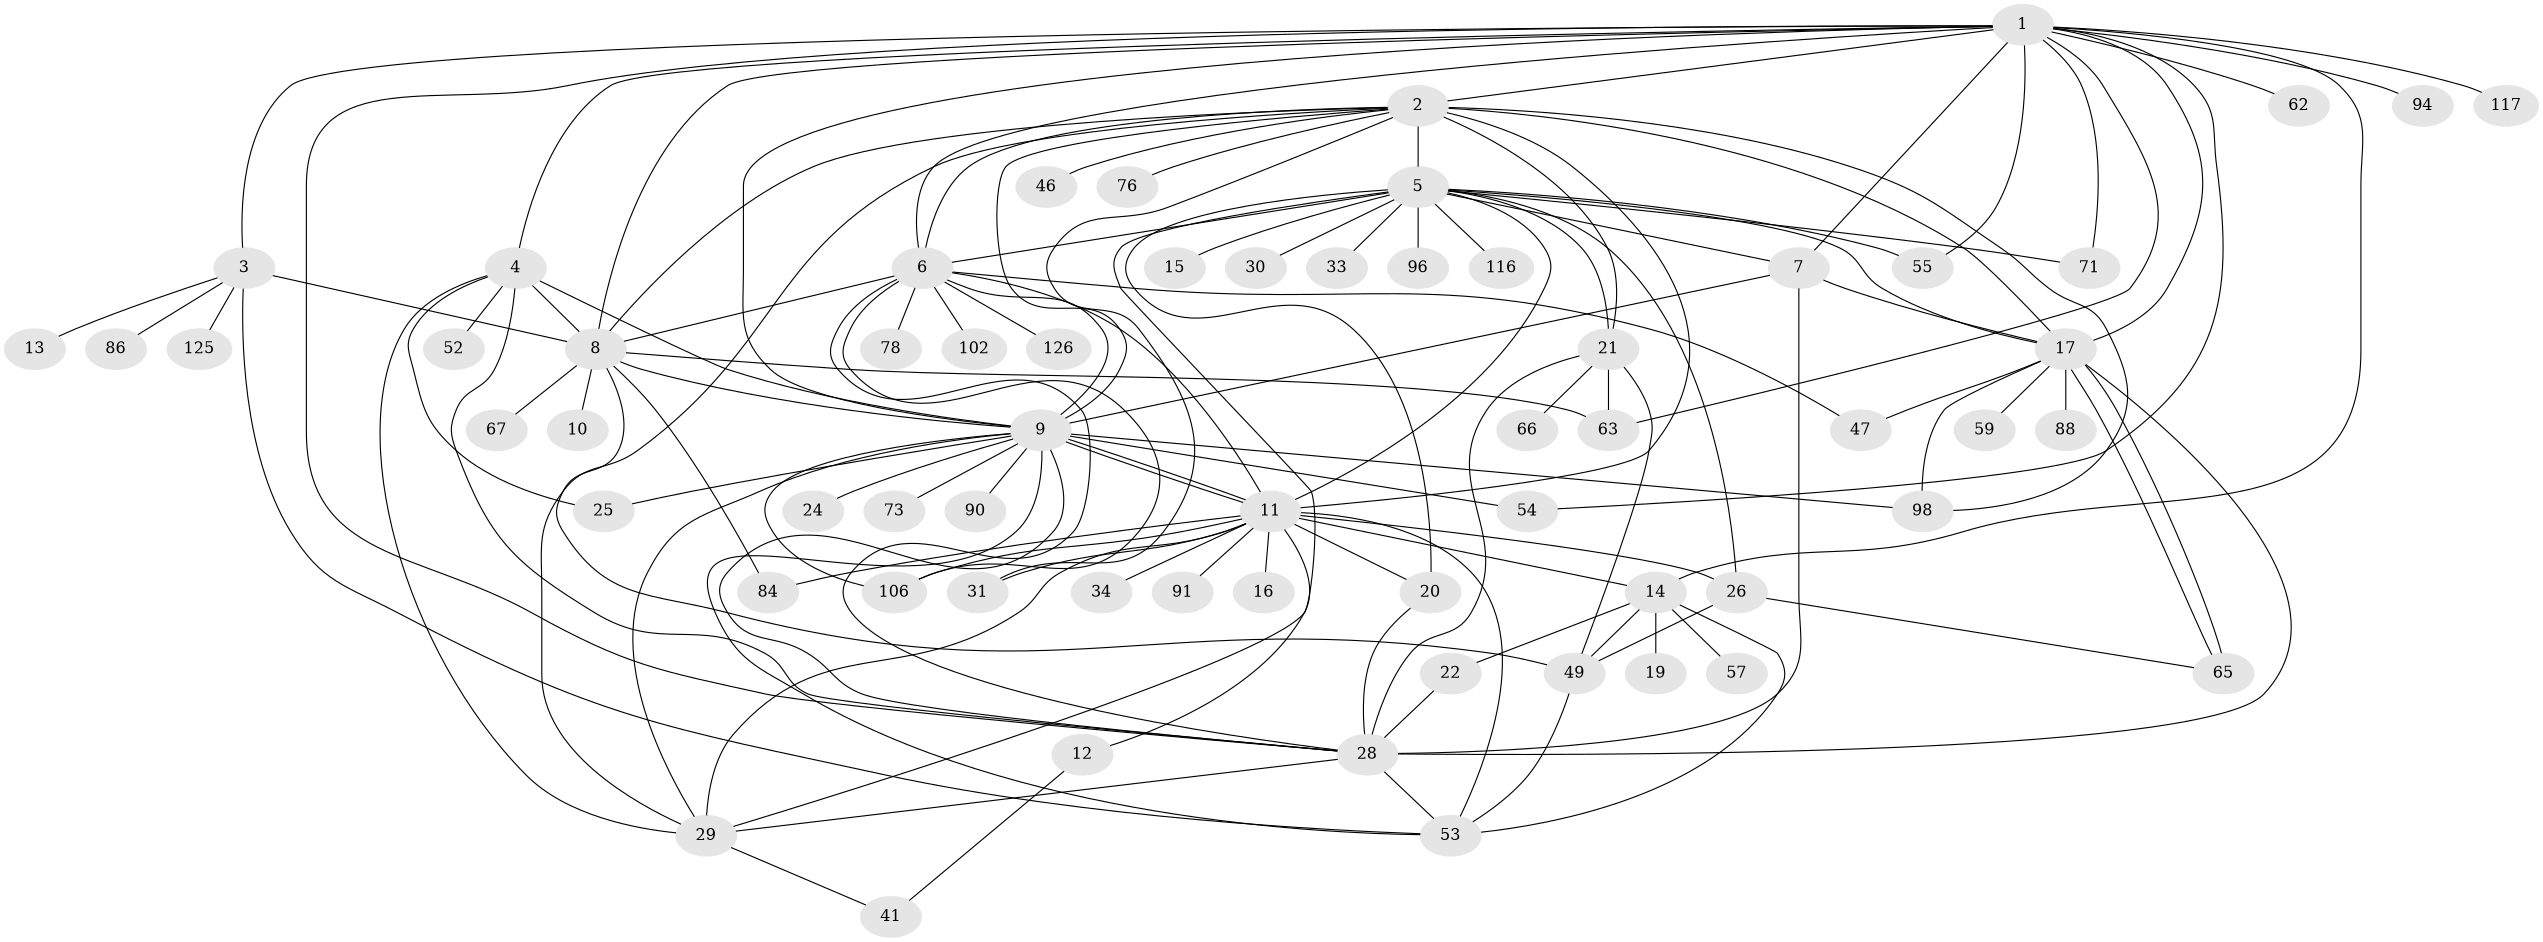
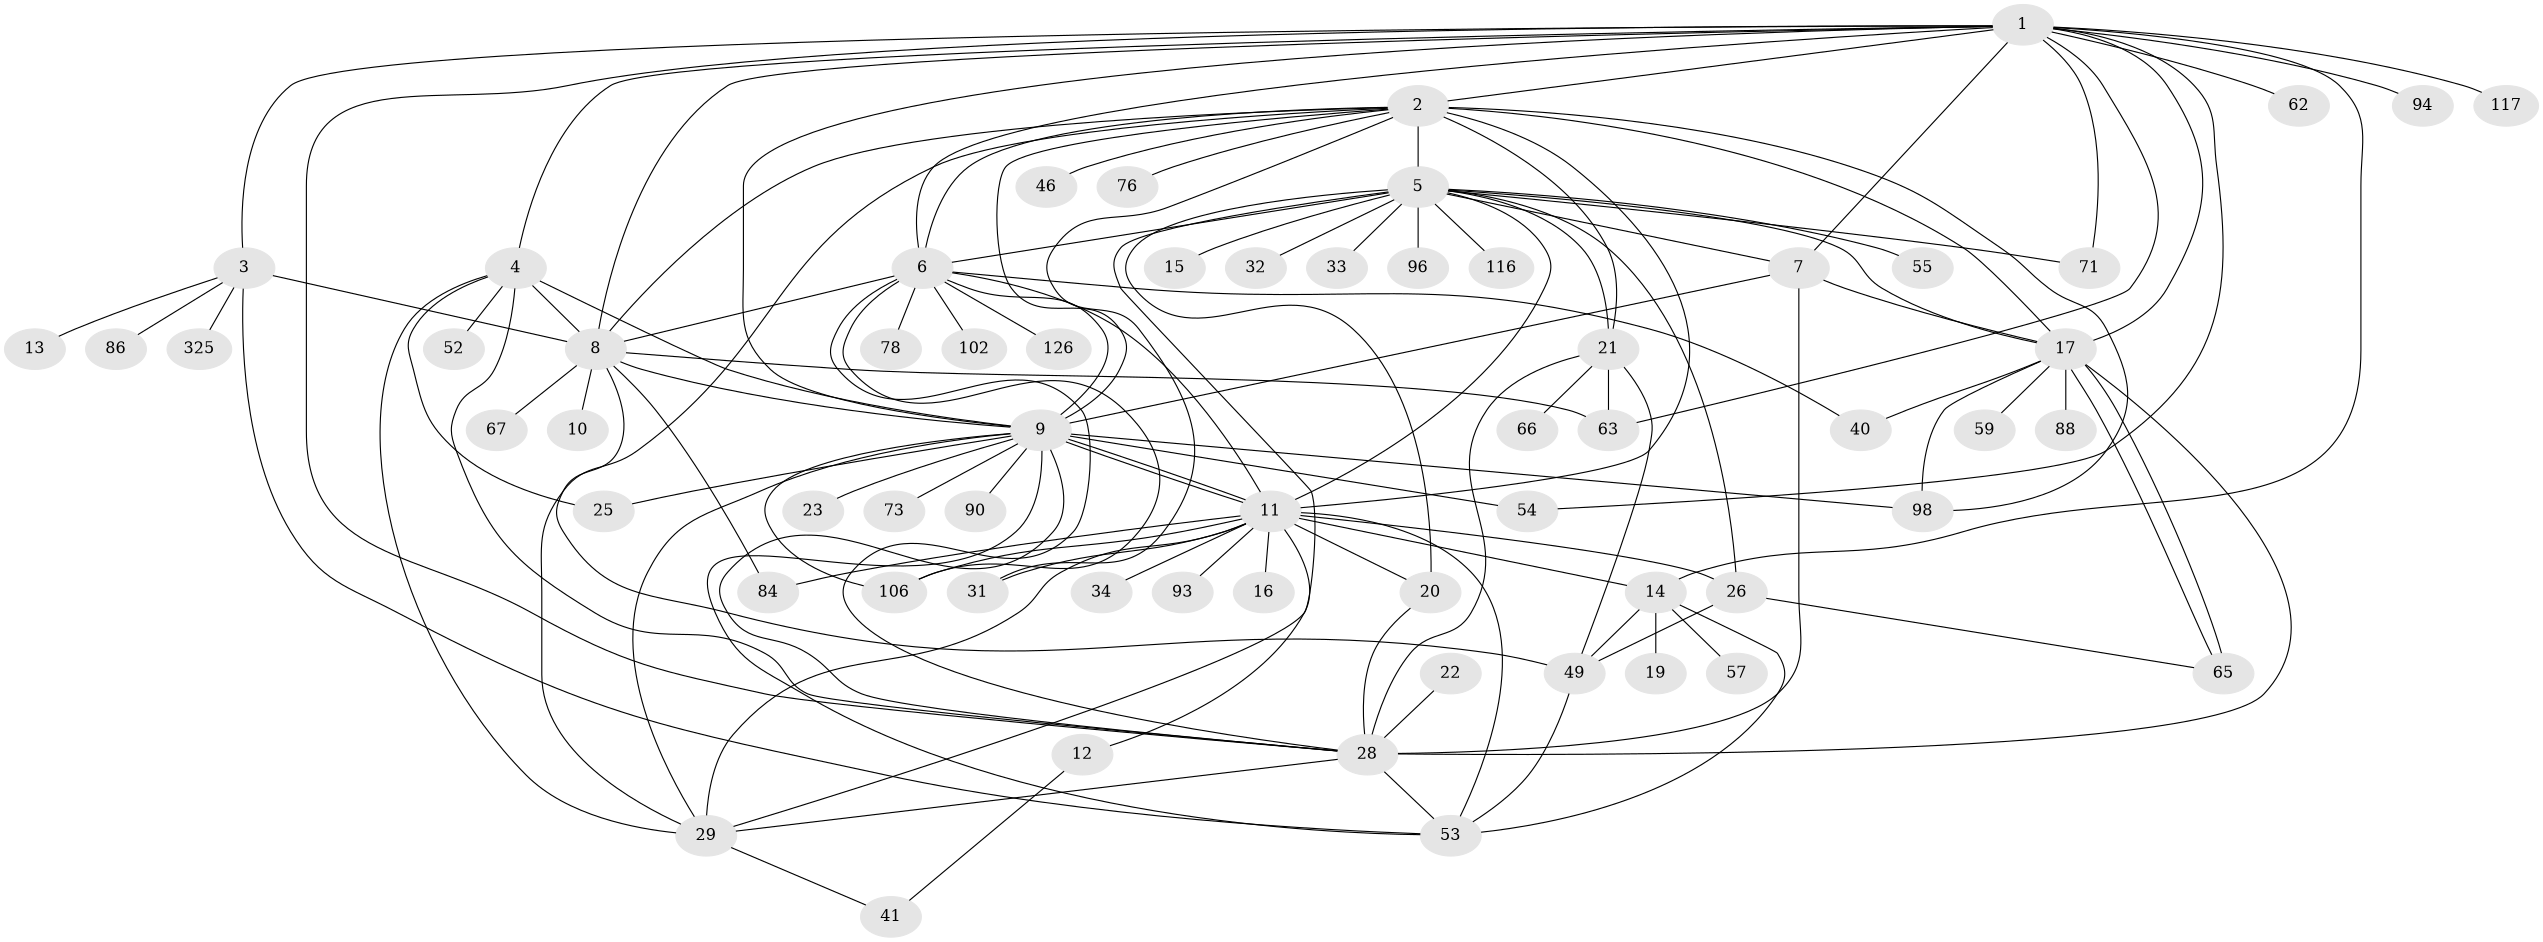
edge "1" -- "55": removed
node "30": label "30" -> "32"
node "125": label "125" -> "325"
node "47": label "47" -> "40"
node "24": label "24" -> "23"
node "91": label "91" -> "93"
edge "14" -- "22": removed
